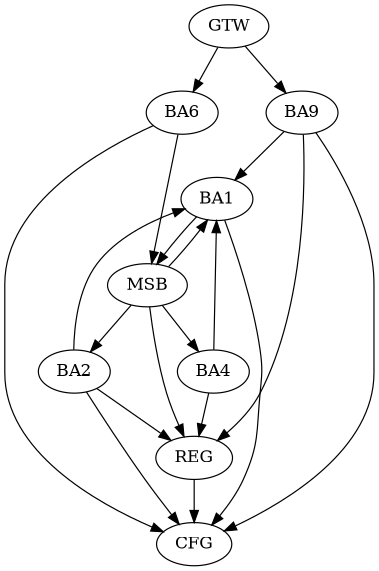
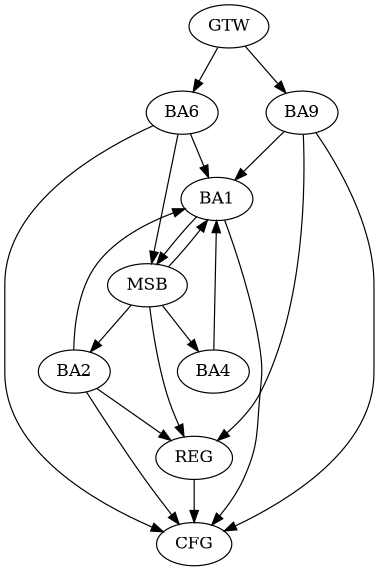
edge "BA6" -> "BA1": added
edge "BA4" -> "REG": removed
